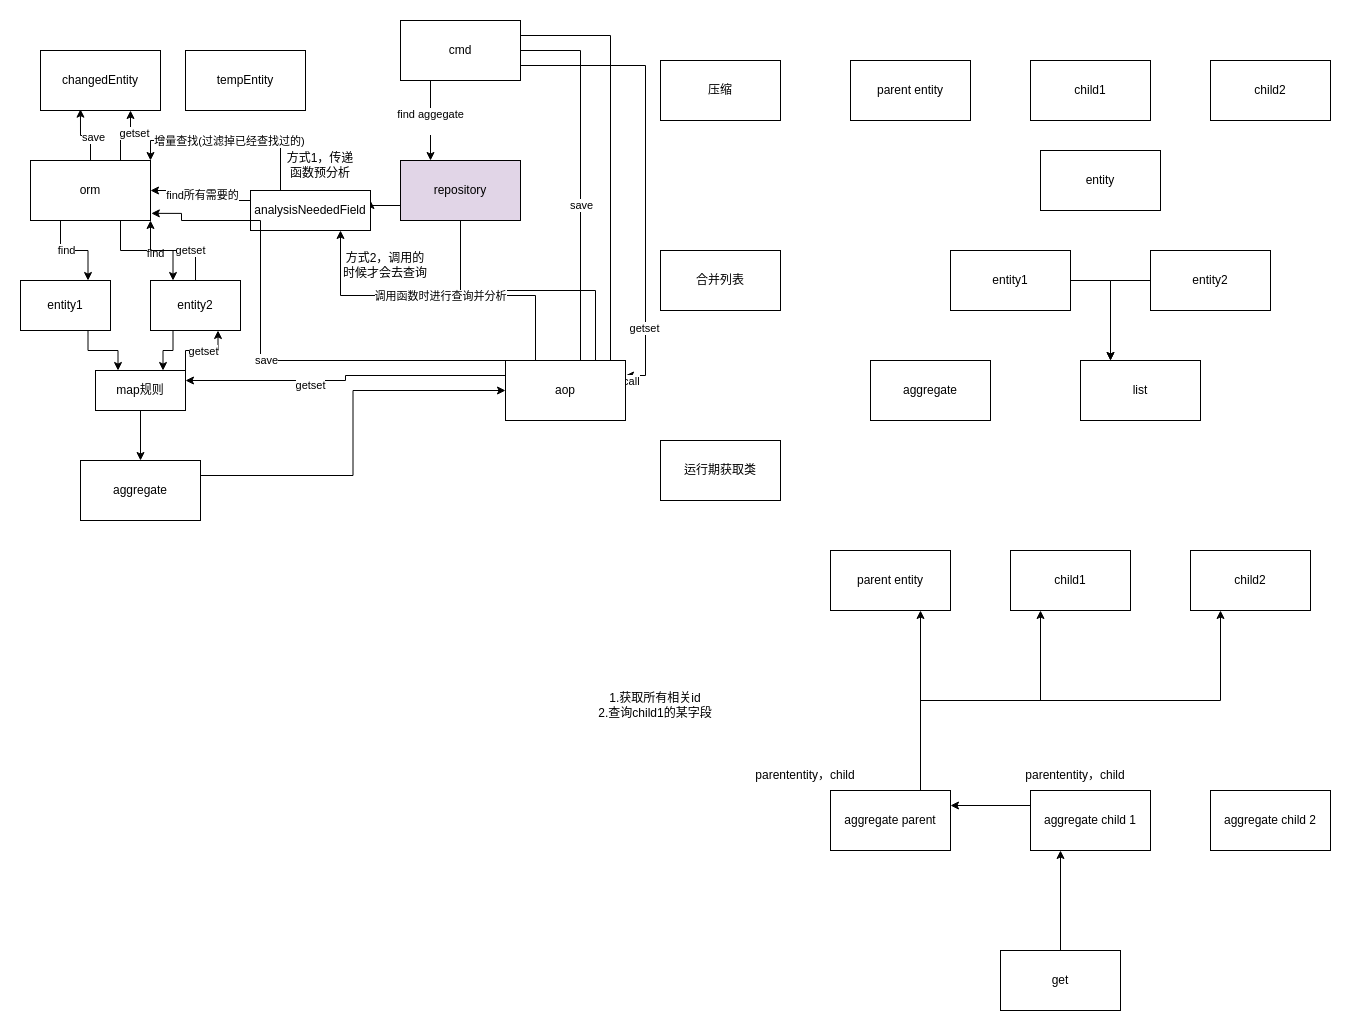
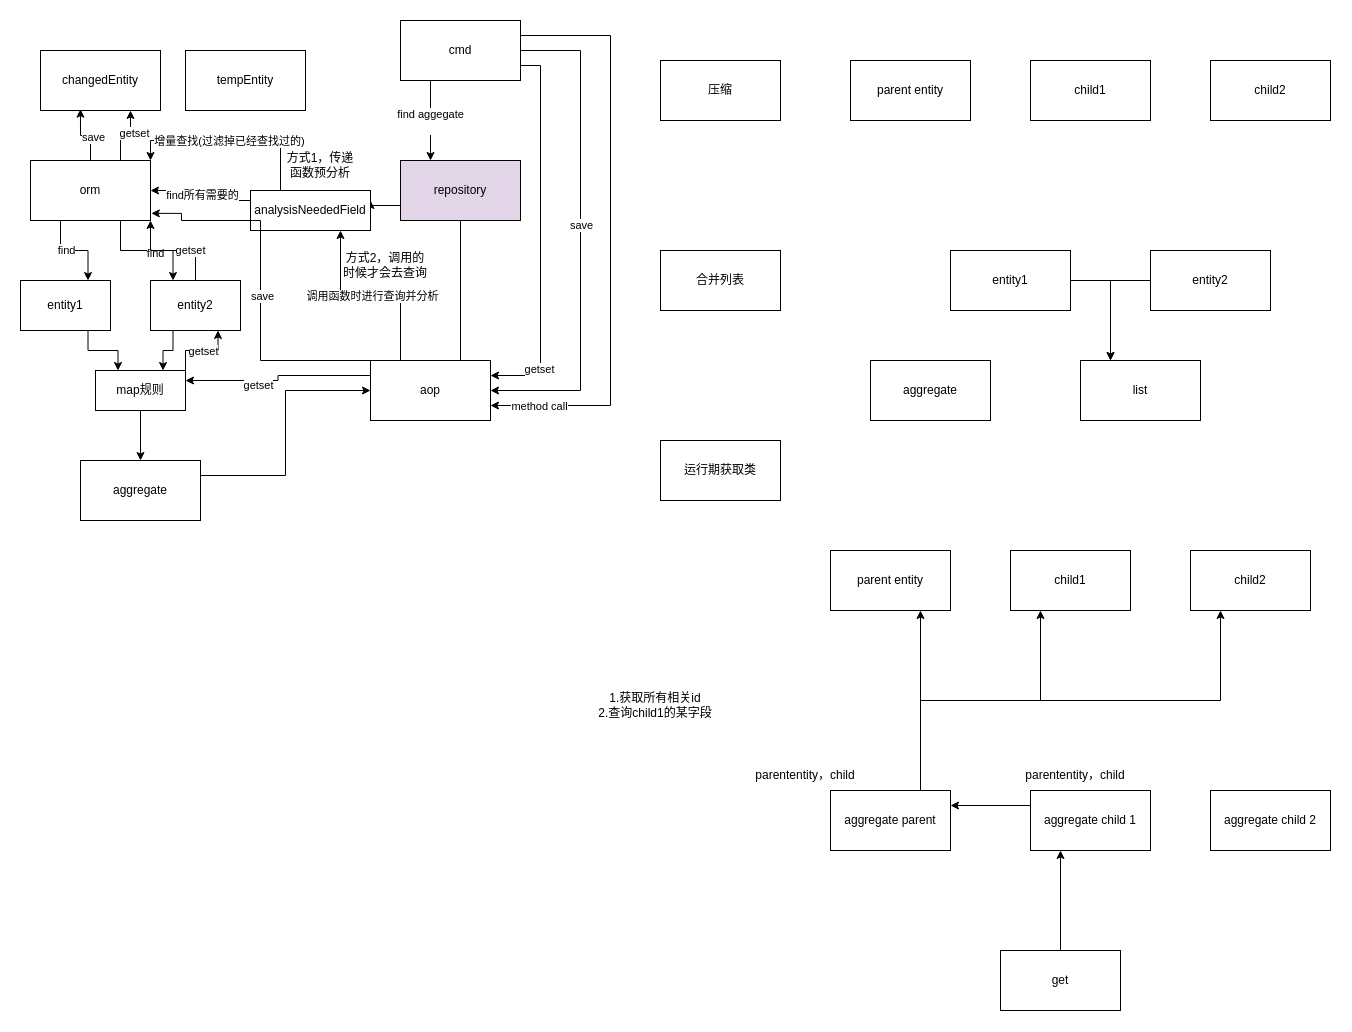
node "entity": removed
node "aop": moved (566, 391) -> (431, 391)
